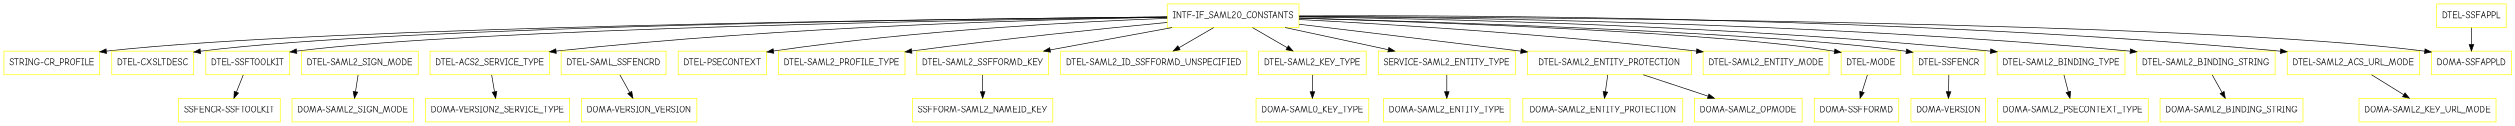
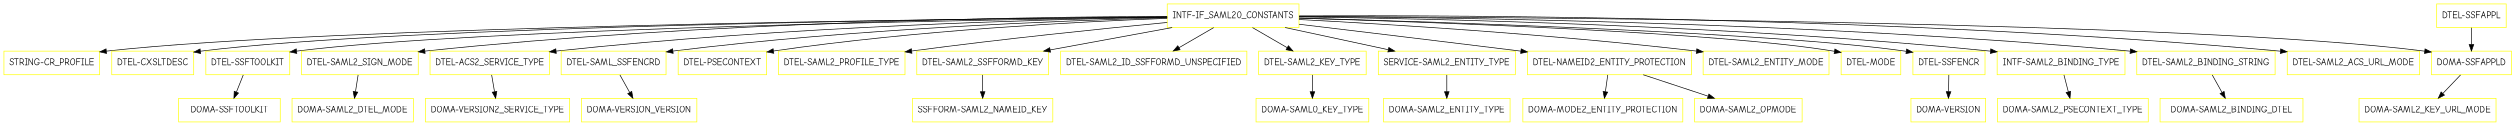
edge "INTF-IF_SAML20_CONSTANTS" -> "DTEL-SAML_SSFENCRD": added
edge "INTF-IF_SAML20_CONSTANTS" -> "DTEL-SAML2_SIGN_MODE": added
node "DTEL-SAML2_ENTITY_PROTECTION": label "DTEL-SAML2_ENTITY_PROTECTION" -> "DTEL-NAMEID2_ENTITY_PROTECTION"
node "DTEL-SAML2_BINDING_TYPE": label "DTEL-SAML2_BINDING_TYPE" -> "INTF-SAML2_BINDING_TYPE"
edge "DTEL-SAML2_ACS_URL_MODE" -> "DOMA-SAML2_KEY_URL_MODE": now "DOMA-SSFAPPLD" -> "DOMA-SAML2_KEY_URL_MODE"
node "SSFENCR-SSFTOOLKIT": label "SSFENCR-SSFTOOLKIT" -> "DOMA-SSFTOOLKIT"
node "DOMA-SAML2_SIGN_MODE": label "DOMA-SAML2_SIGN_MODE" -> "DOMA-SAML2_DTEL_MODE"
node "DOMA-SAML2_ENTITY_PROTECTION": label "DOMA-SAML2_ENTITY_PROTECTION" -> "DOMA-MODE2_ENTITY_PROTECTION"
node "DOMA-SSFFORMD": removed
node "DOMA-SAML2_BINDING_STRING": label "DOMA-SAML2_BINDING_STRING" -> "DOMA-SAML2_BINDING_DTEL"
